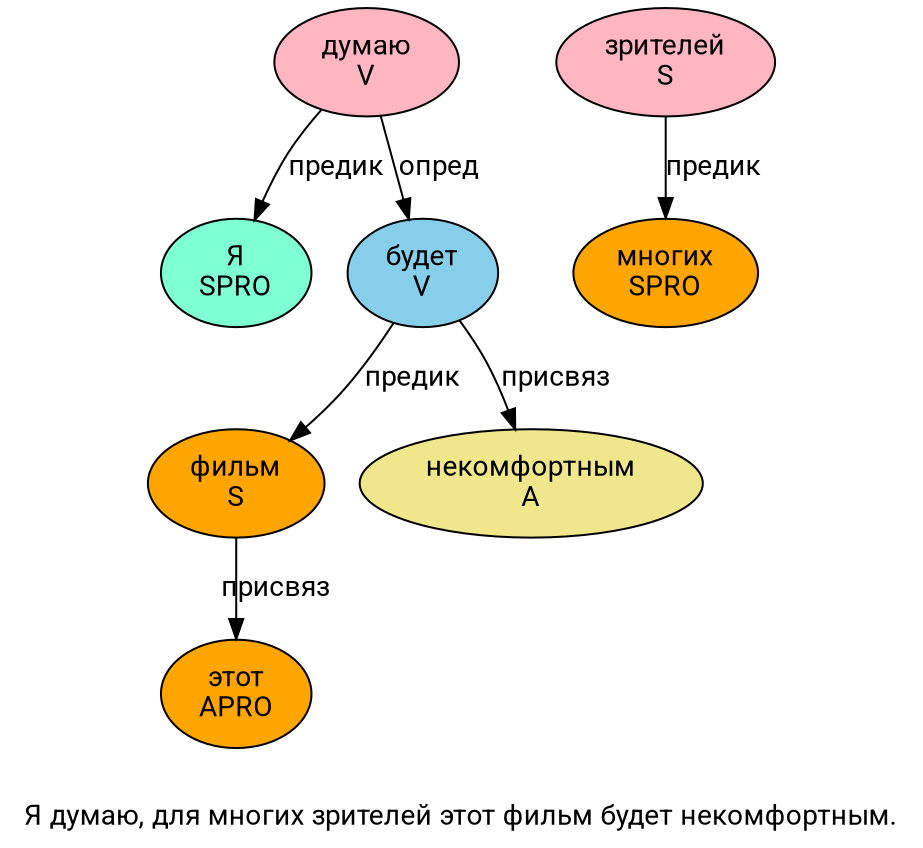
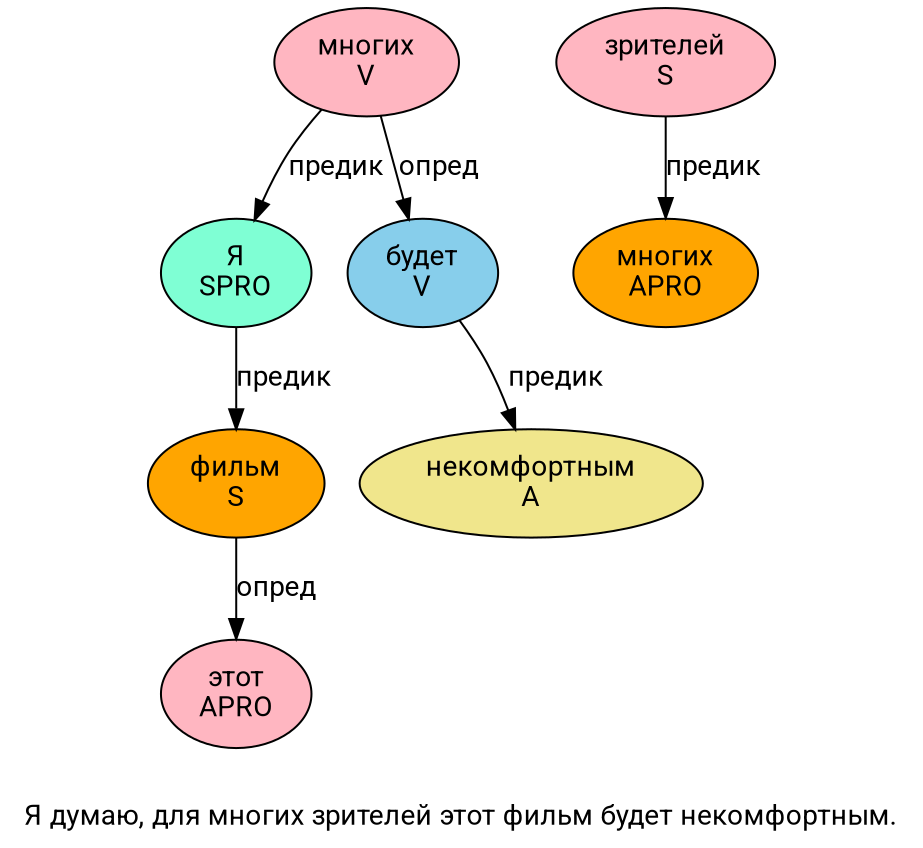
node "думаю V": label "думаю V" -> "многих V"
node "многих SPRO": label "многих SPRO" -> "многих APRO"
edge "будет V" -> "некомфортным A": label "присвяз" -> "предик"
edge "будет V" -> "фильм S": now "Я SPRO" -> "фильм S"
edge "фильм S" -> "этот APRO": label "присвяз" -> "опред"
node "этот APRO": fillcolor orange -> lightpink
